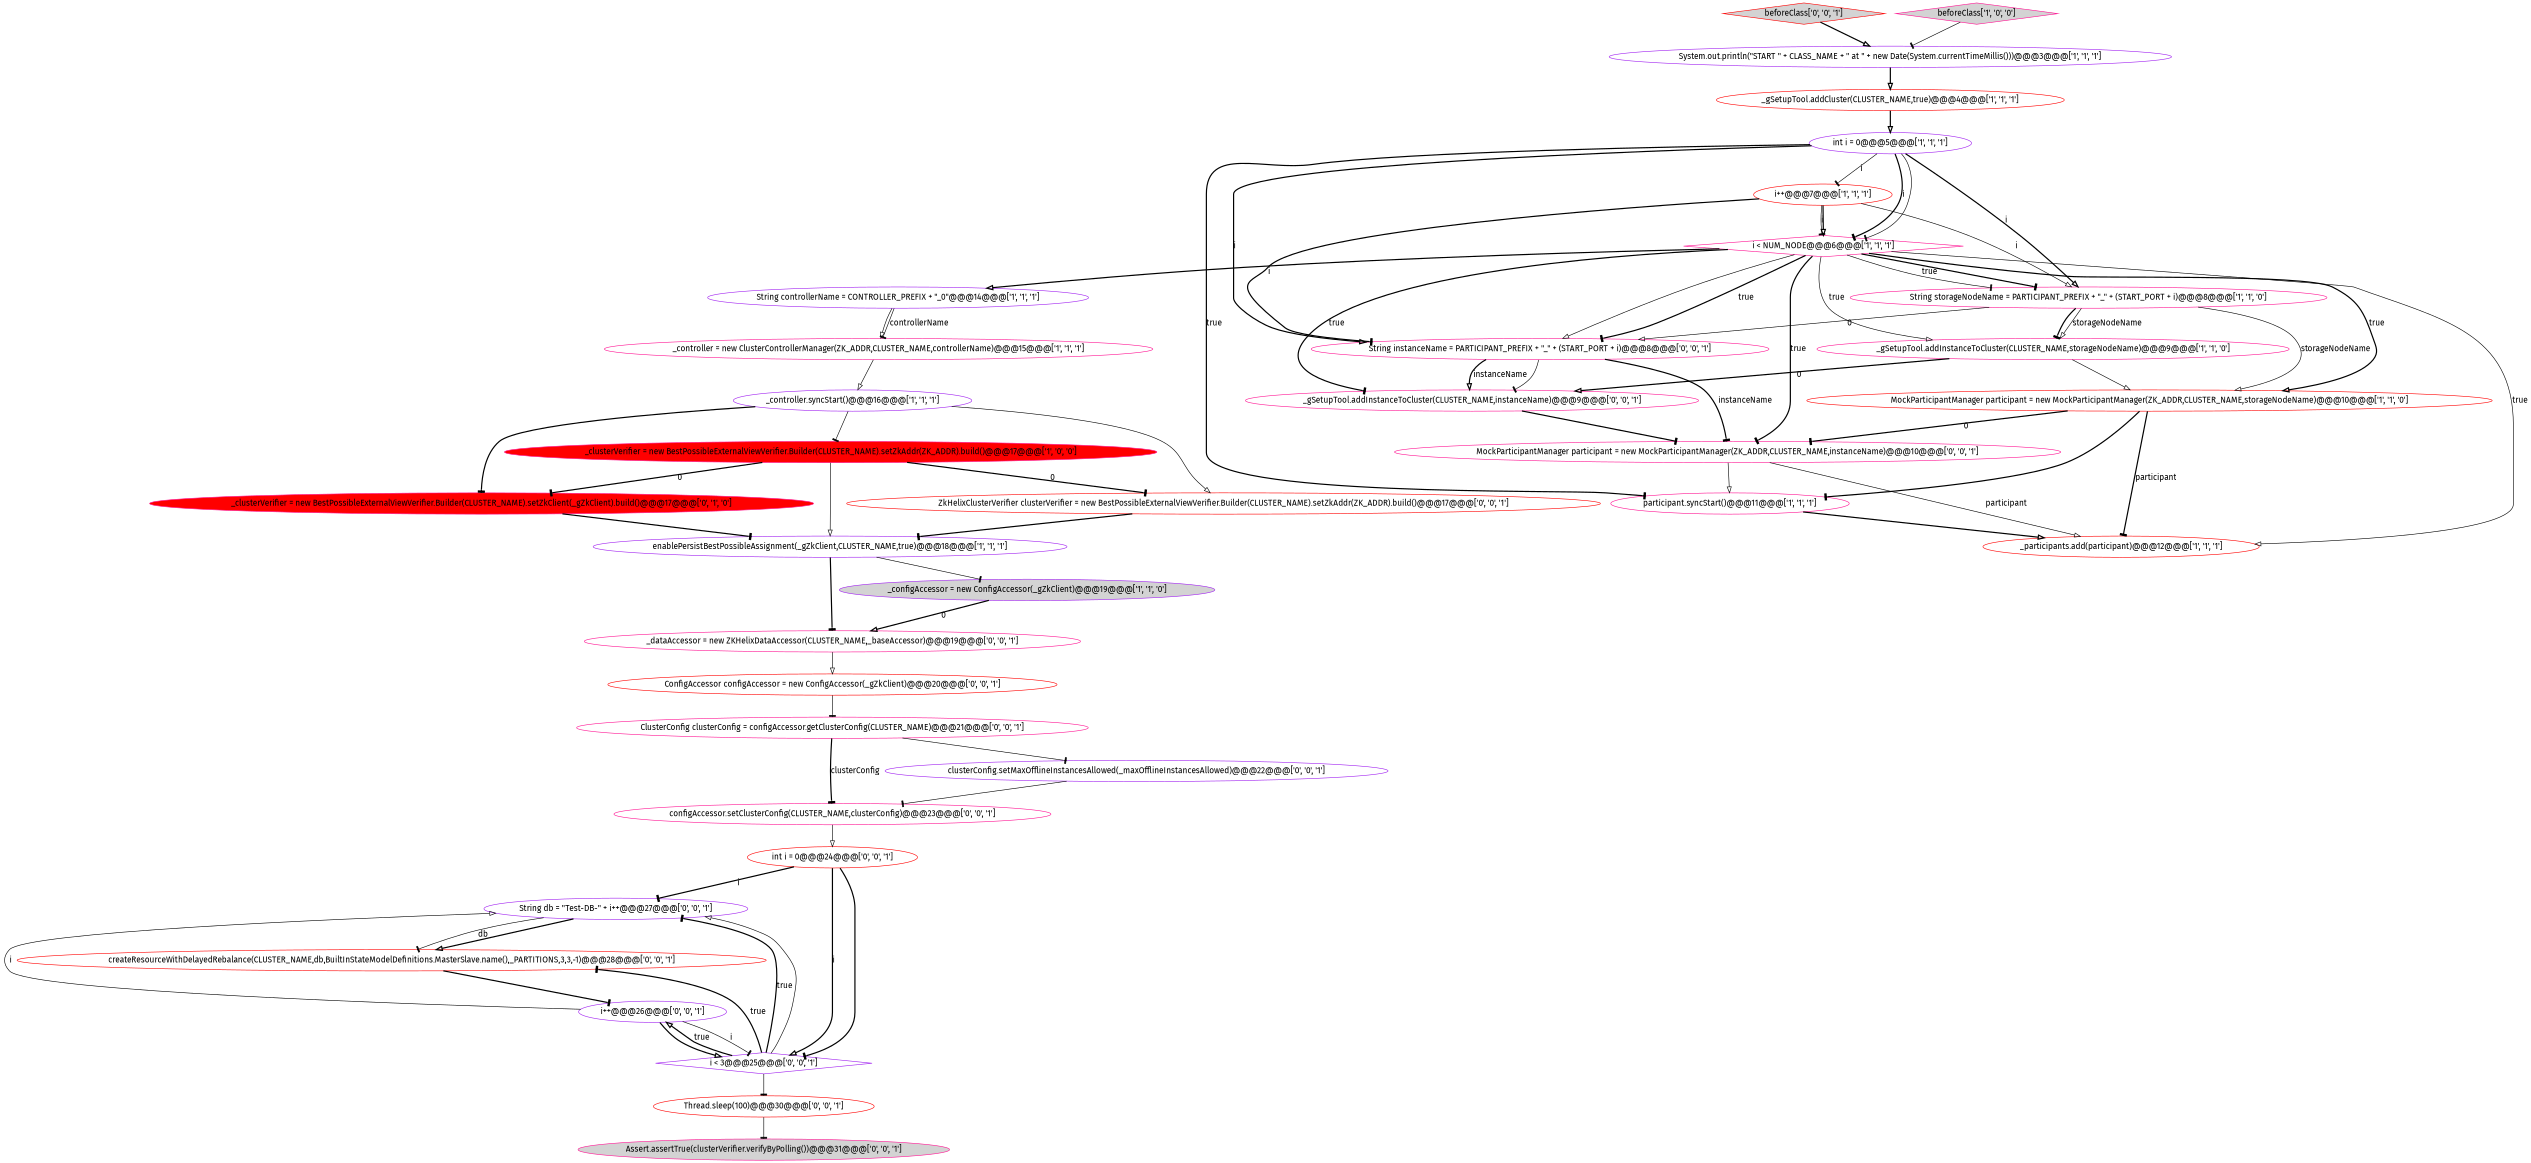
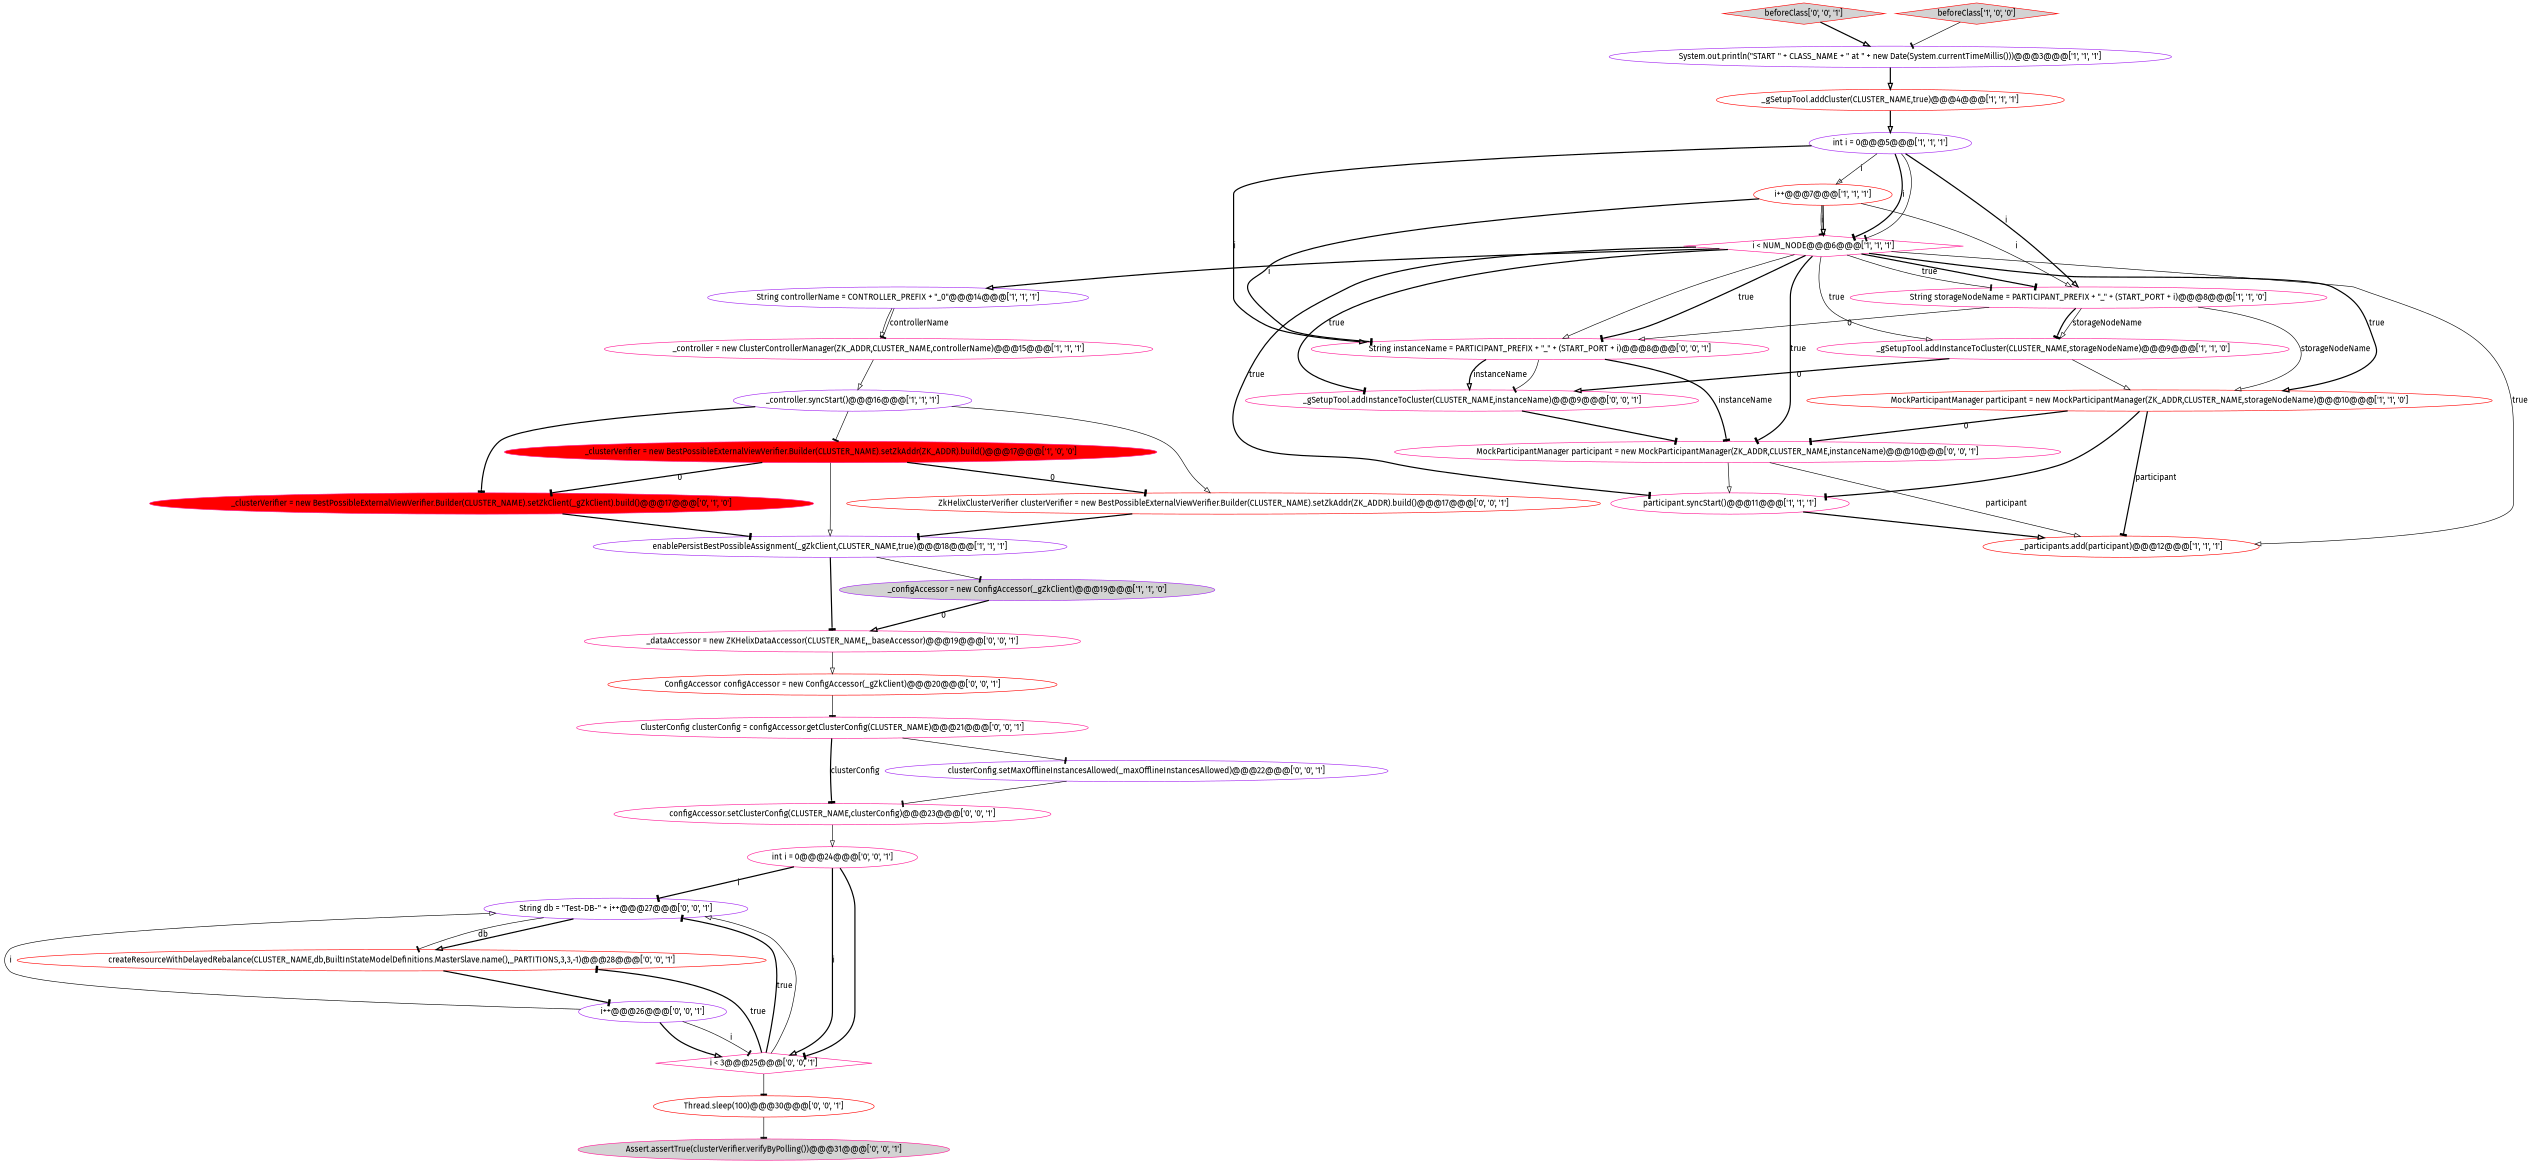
node "beforeClass['1', '0', '0']": color deeppink -> red
edge "int i = 0@@@5@@@['1', '1', '1']" -> "i++@@@7@@@['1', '1', '1']": arrowhead tee -> onormal
edge "int i = 0@@@5@@@['1', '1', '1']" -> "participant.syncStart()@@@11@@@['1', '1', '1']": now "i < NUM_NODE@@@6@@@['1', '1', '1']" -> "participant.syncStart()@@@11@@@['1', '1', '1']"
node "int i = 0@@@24@@@['0', '0', '1']": color red -> deeppink
edge "i < 3@@@25@@@['0', '0', '1']" -> "i++@@@26@@@['0', '0', '1']": removed, label "true"
node "i < 3@@@25@@@['0', '0', '1']": color purple -> deeppink
